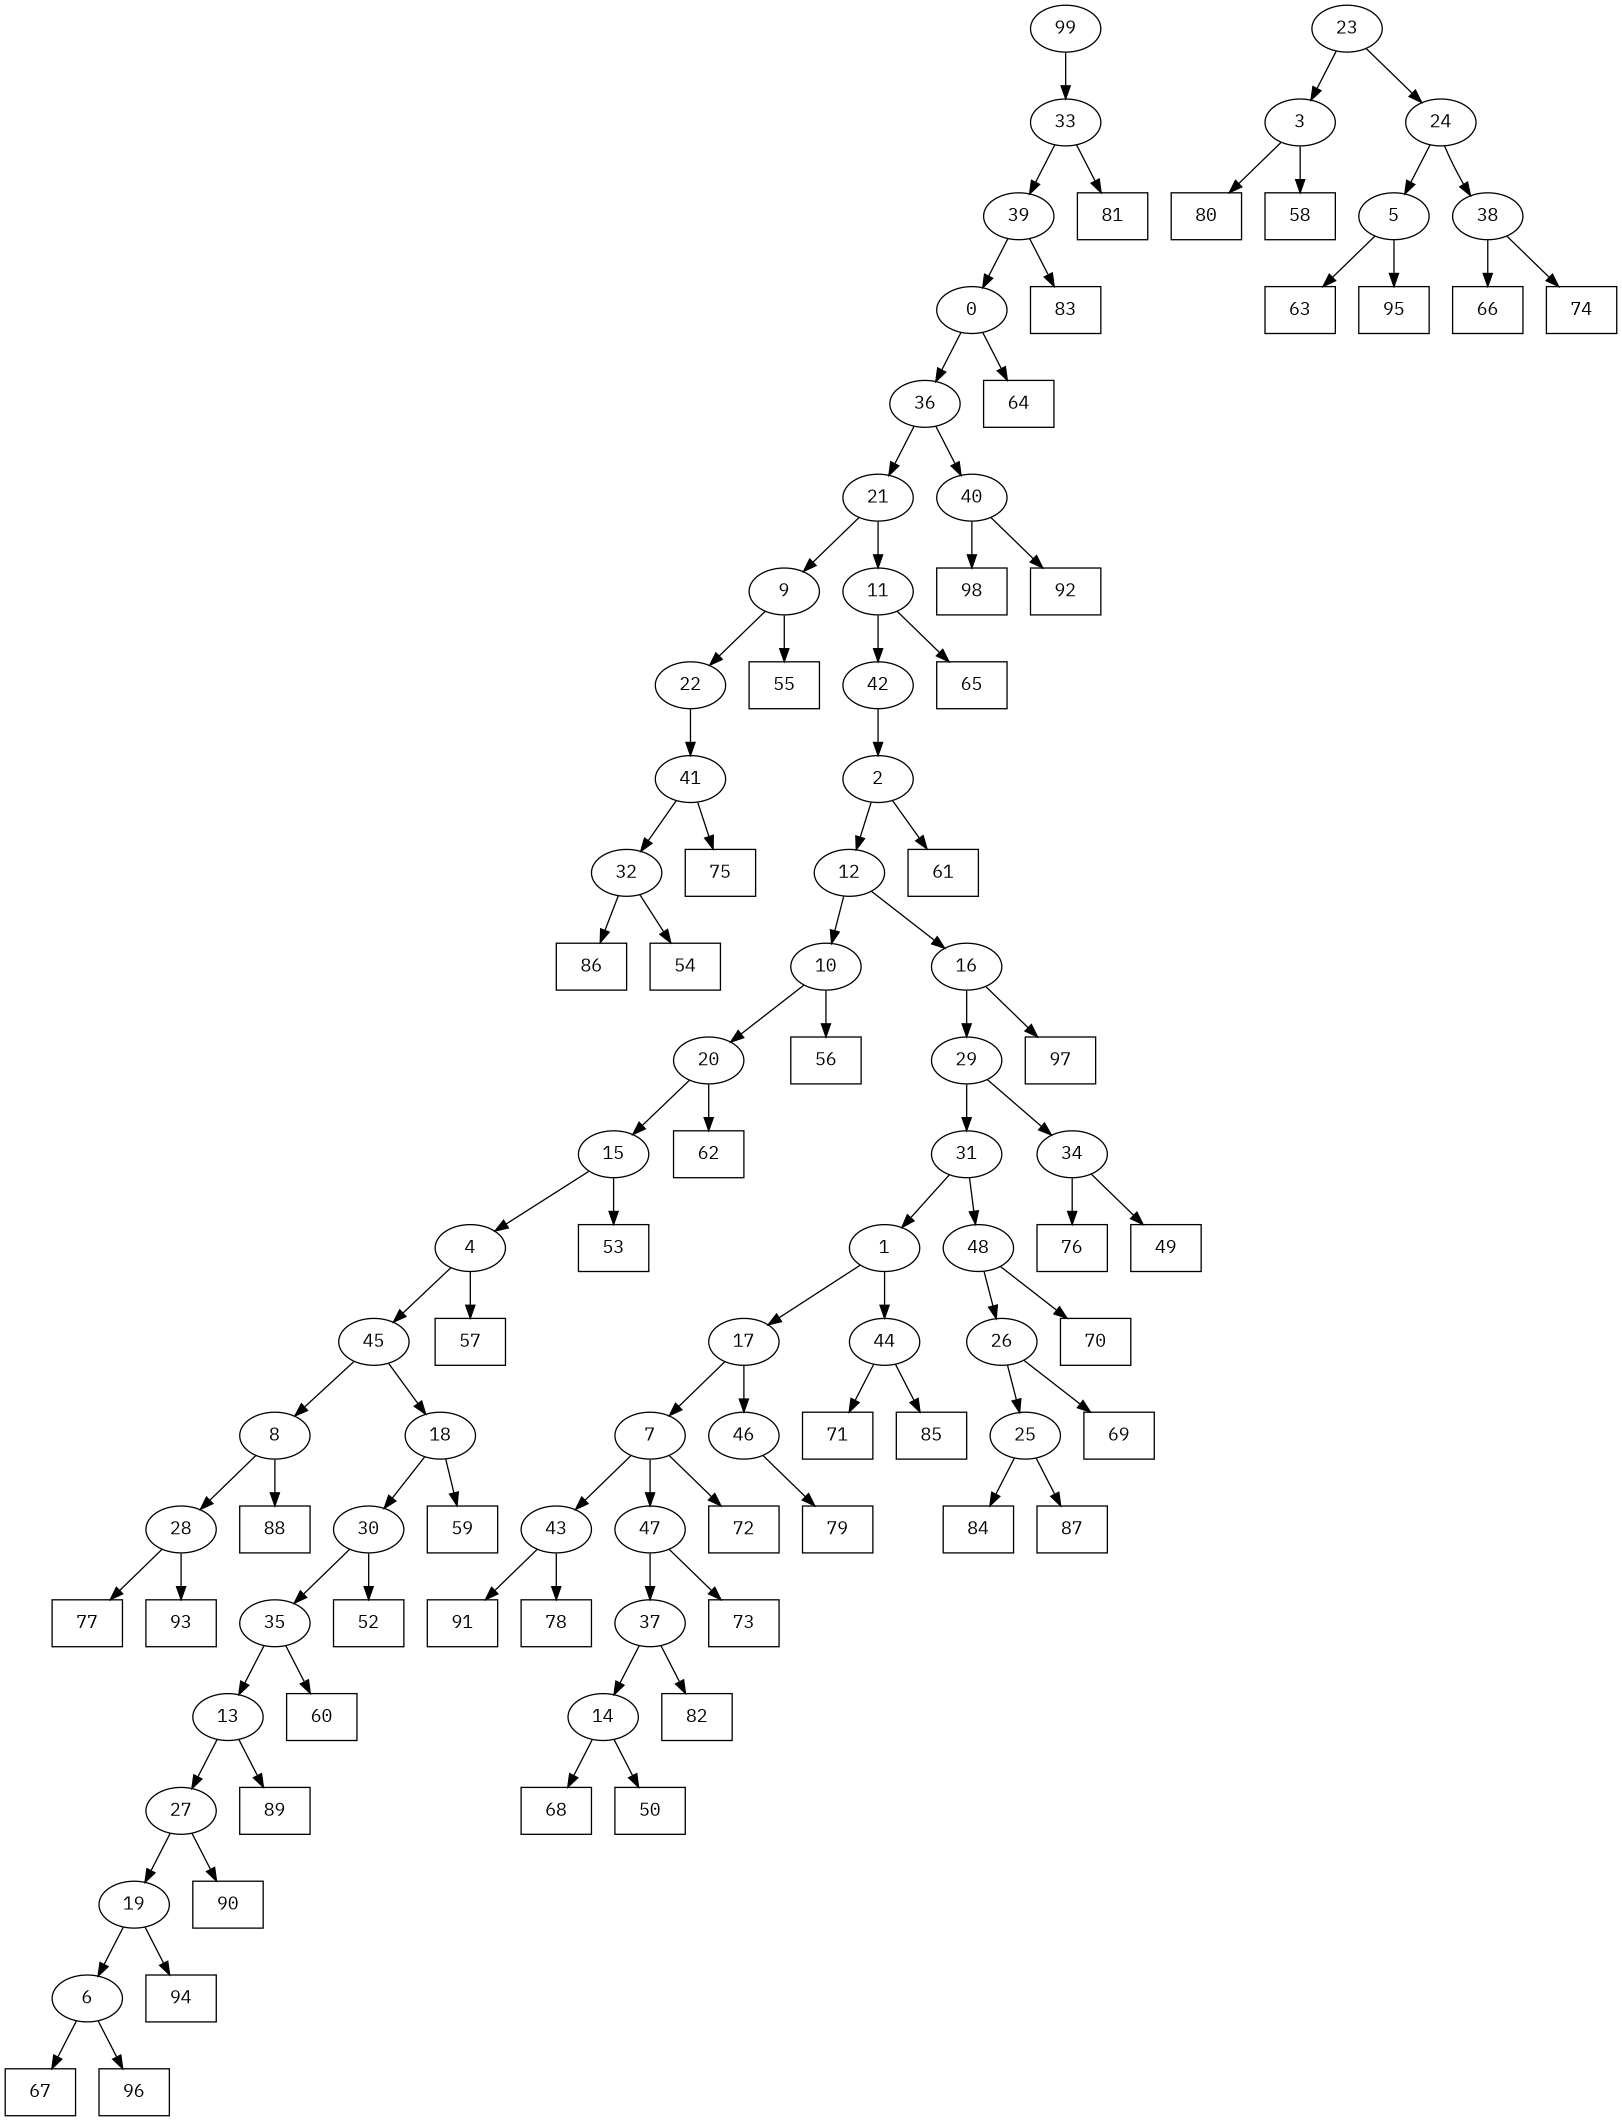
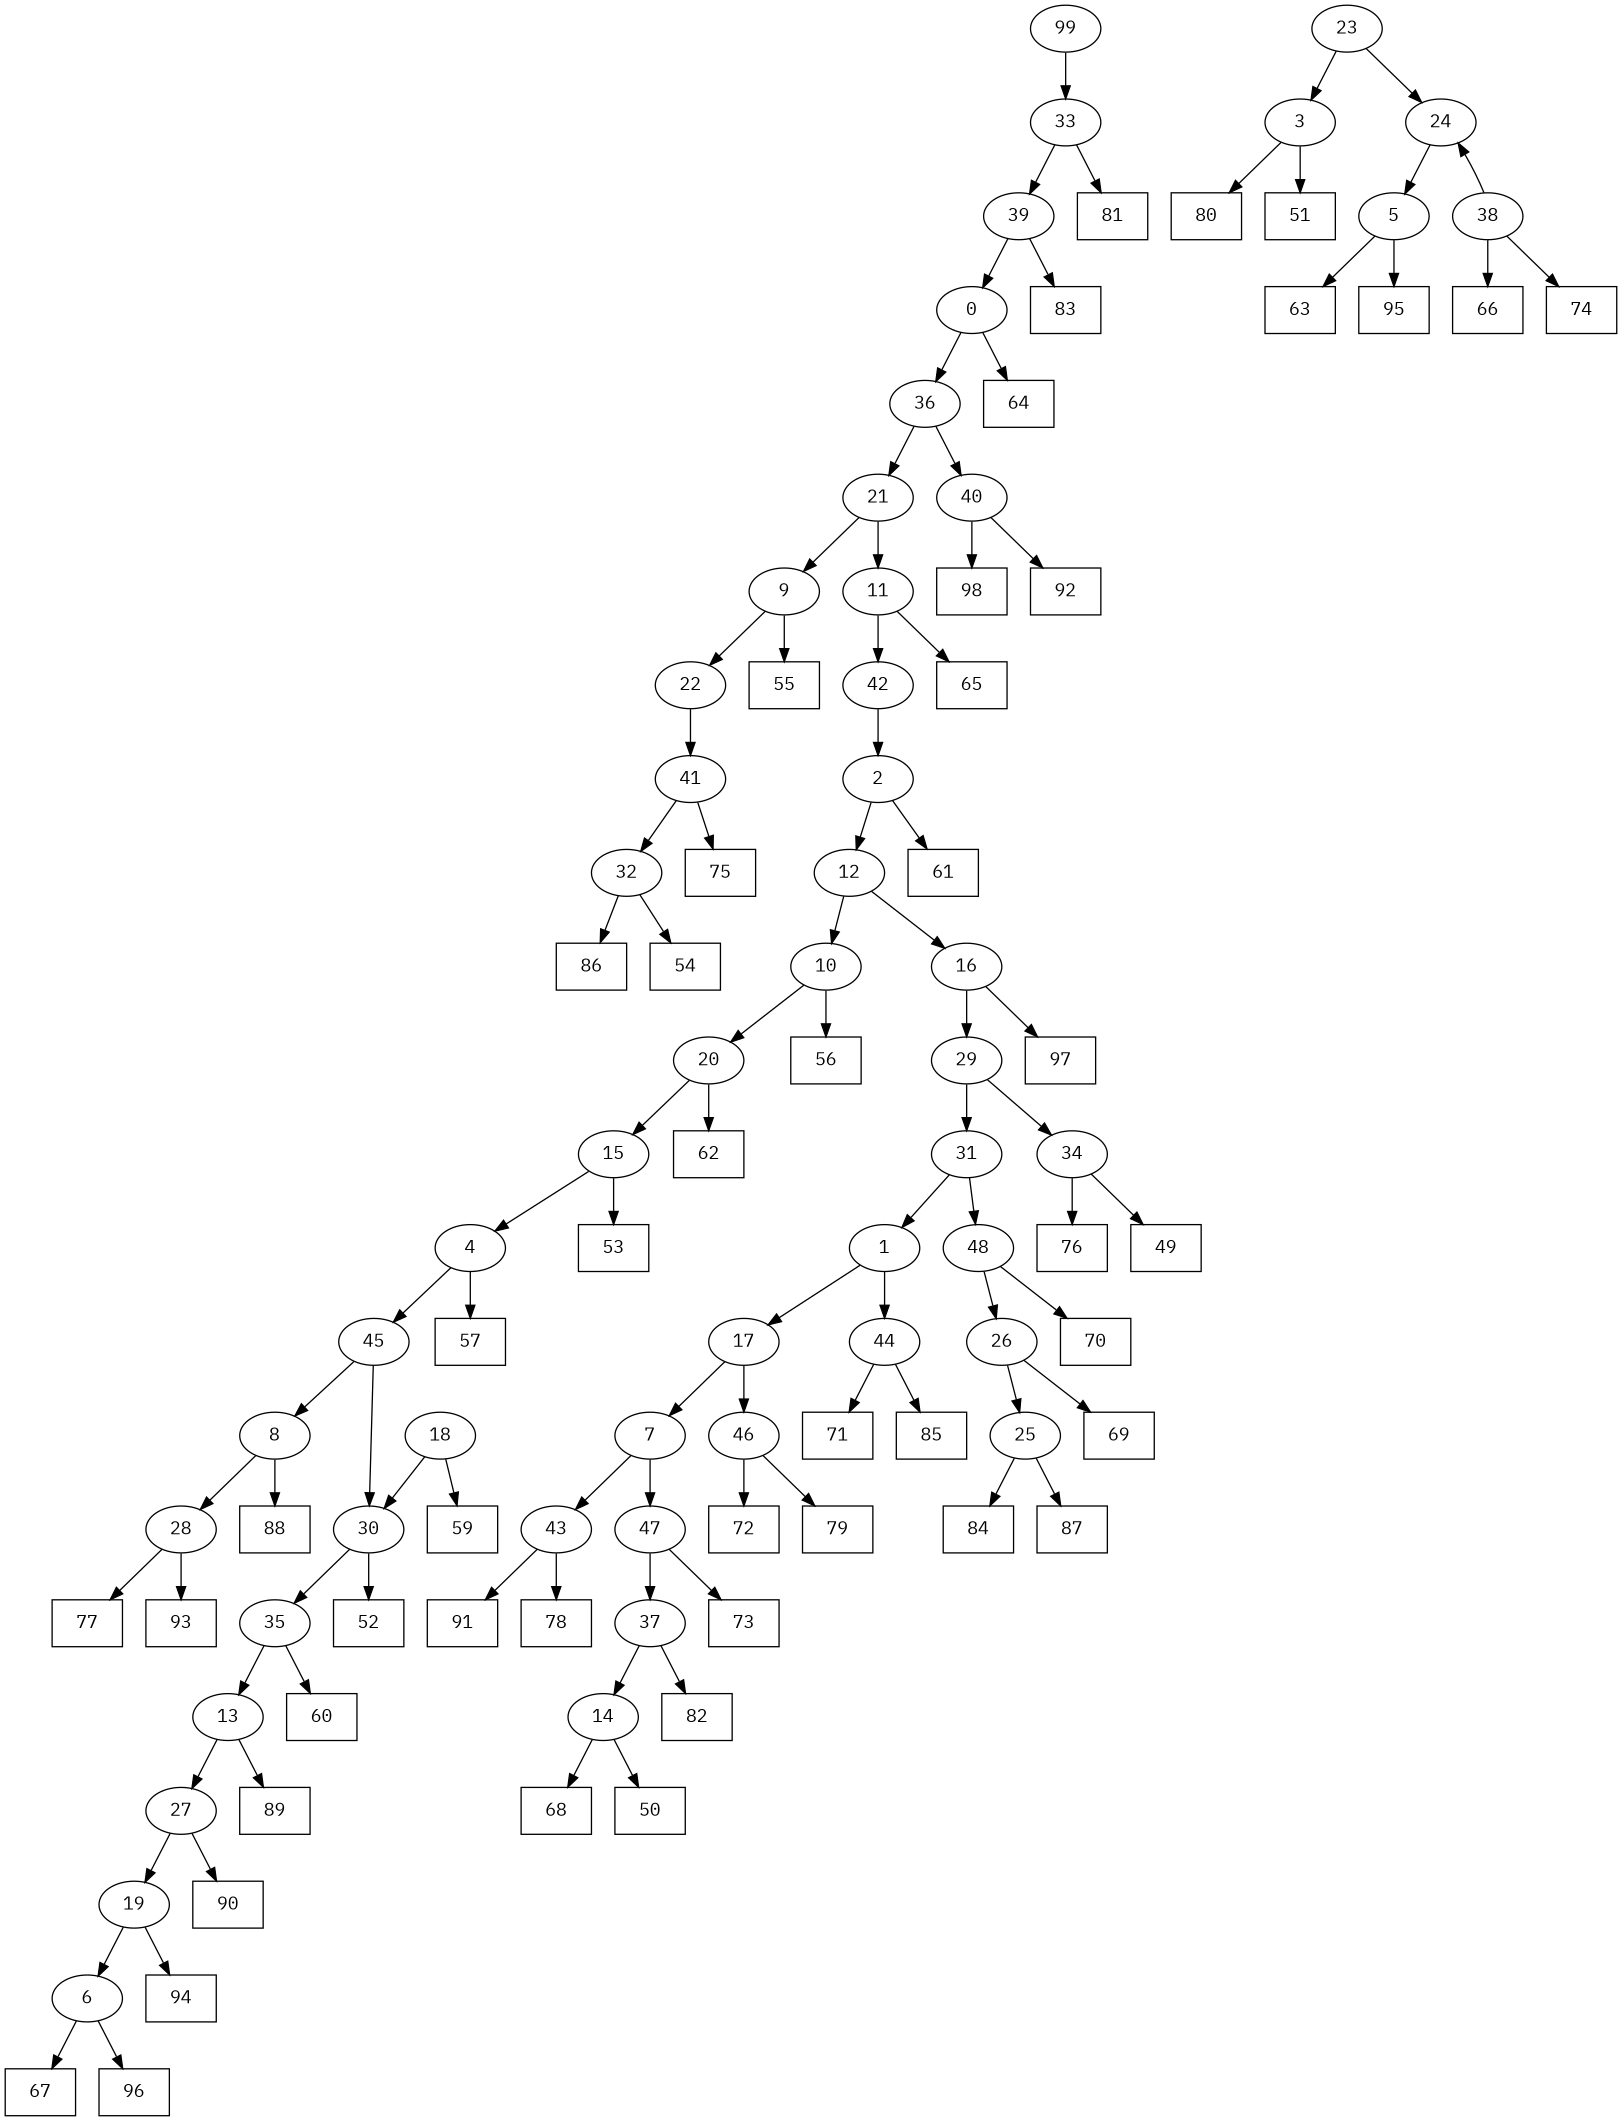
edge "24" -> "38": reversed
node "58": label "58" -> "51"
edge "45" -> "18": now "45" -> "30"
edge "7" -> "72": now "46" -> "72"
